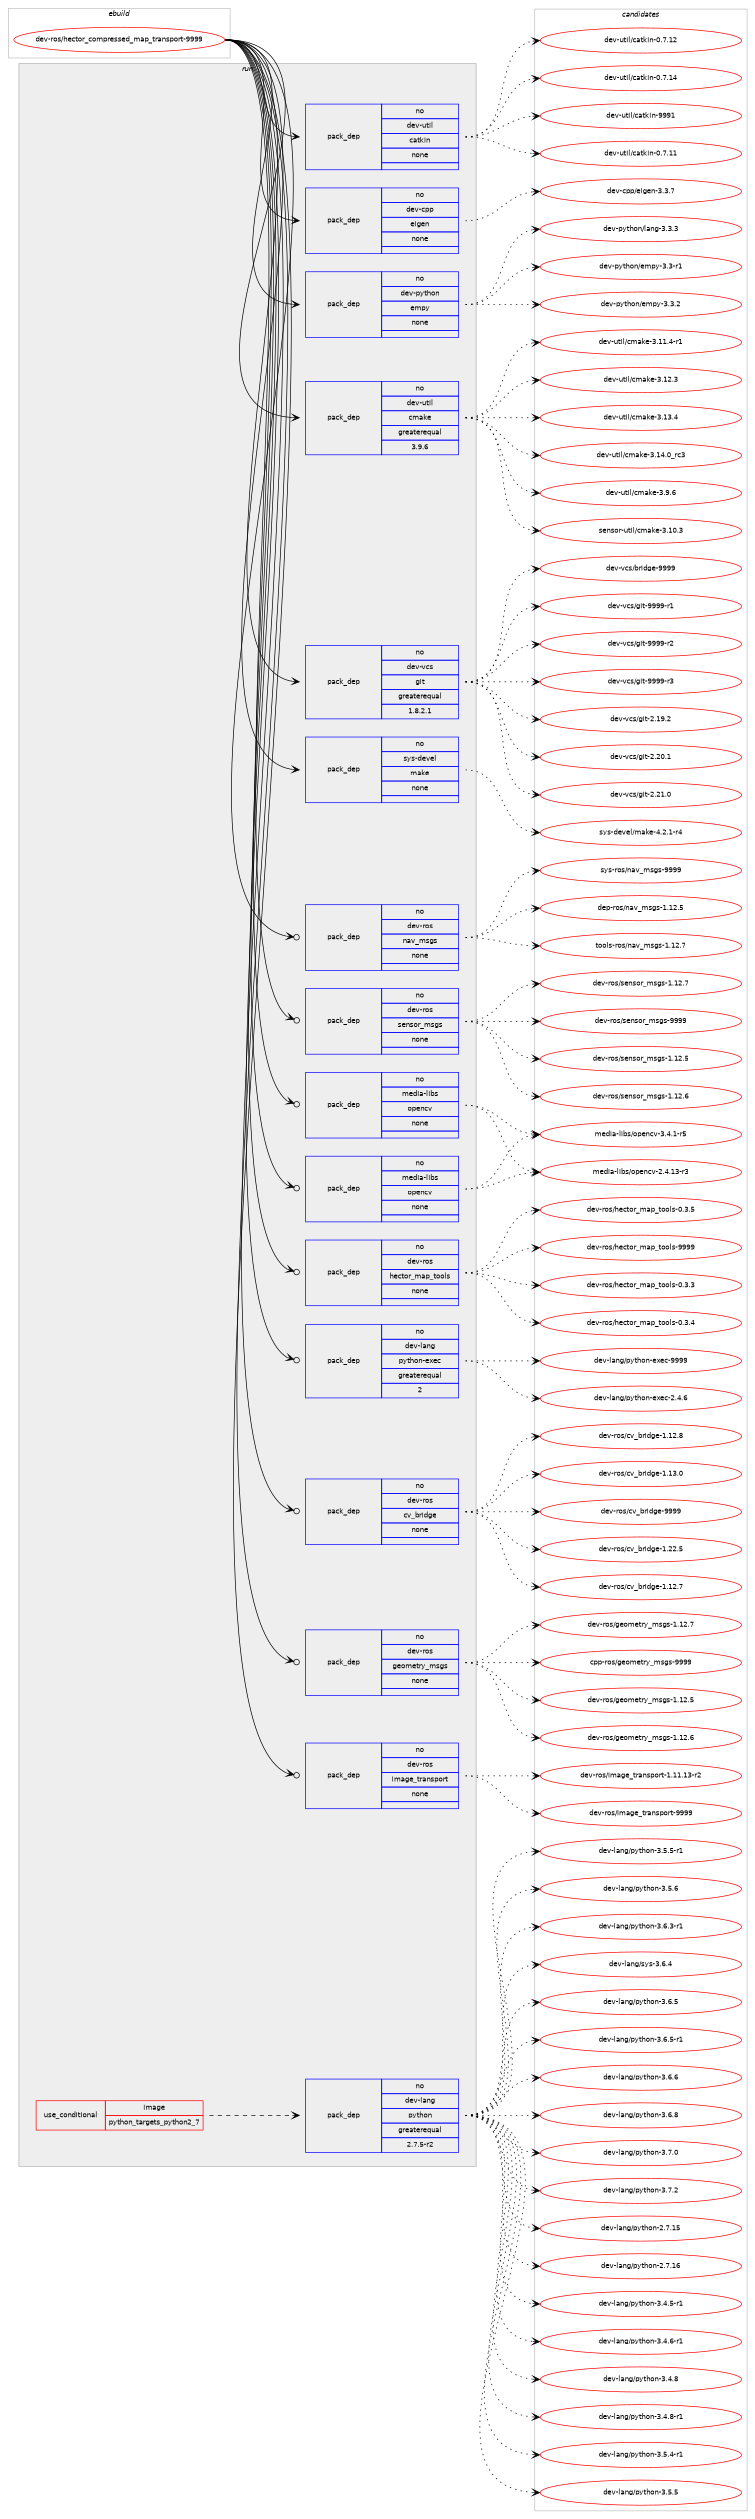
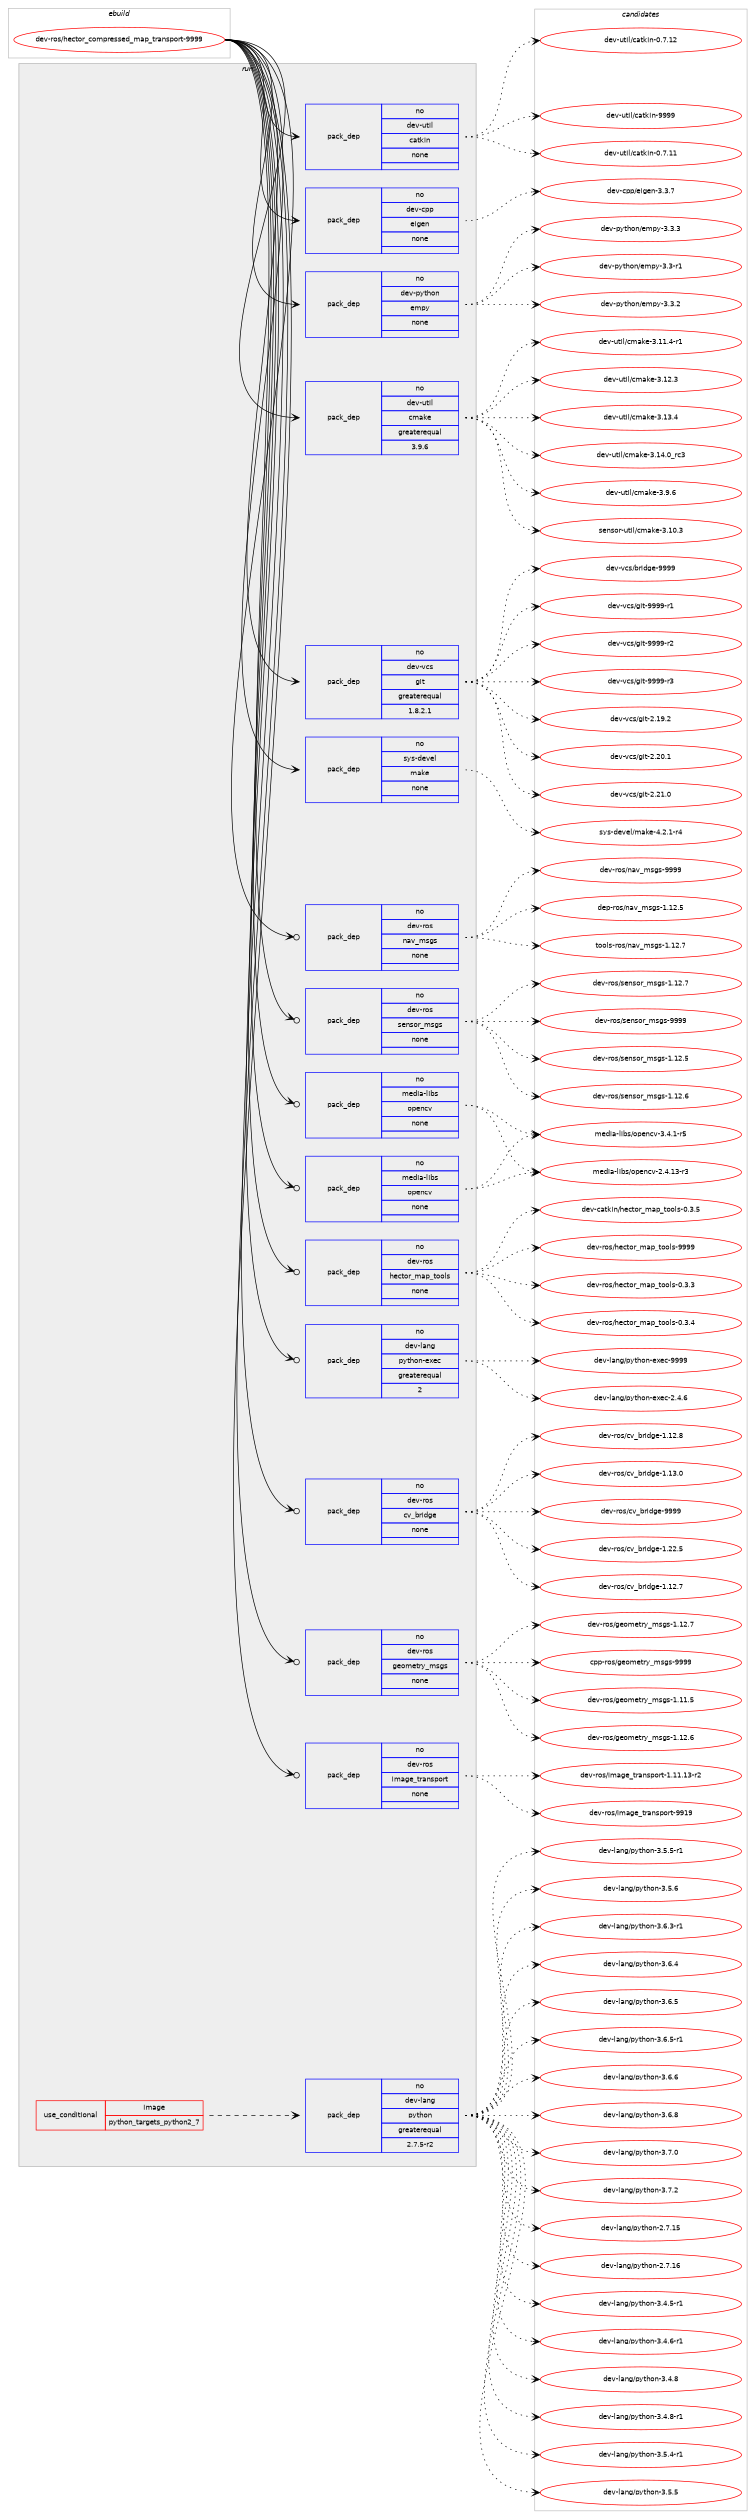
node "dev-util/catkin-0.7.14": removed
node "dev-util/catkin-9991": label "dev-util/catkin-9991" -> "dev-util/catkin-9999"
node "dev-python/lang-3.3.3": label "dev-python/lang-3.3.3" -> "dev-python/empy-3.3.3"
node "sys-ros/nav_msgs-9999": label "sys-ros/nav_msgs-9999" -> "dev-ros/nav_msgs-9999"
node "dev-ros/hector_map_tools-0.3.5": label "dev-ros/hector_map_tools-0.3.5" -> "dev-catkin/hector_map_tools-0.3.5"
node "dev-ros/geometry_msgs-1.12.5": label "dev-ros/geometry_msgs-1.12.5" -> "dev-ros/geometry_msgs-1.11.5"
node "dev-ros/image_transport-9999": label "dev-ros/image_transport-9999" -> "dev-ros/image_transport-9919"
node "dev-lang/sys-3.6.4": label "dev-lang/sys-3.6.4" -> "dev-lang/python-3.6.4"
